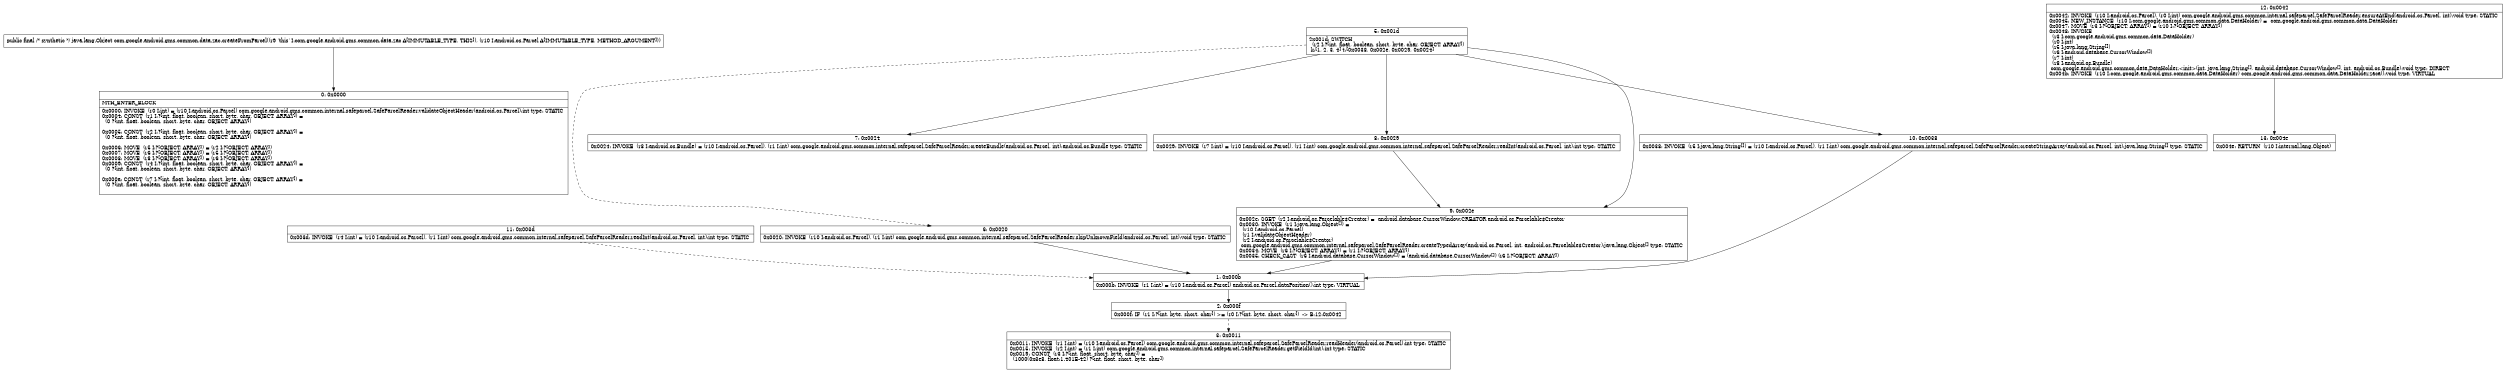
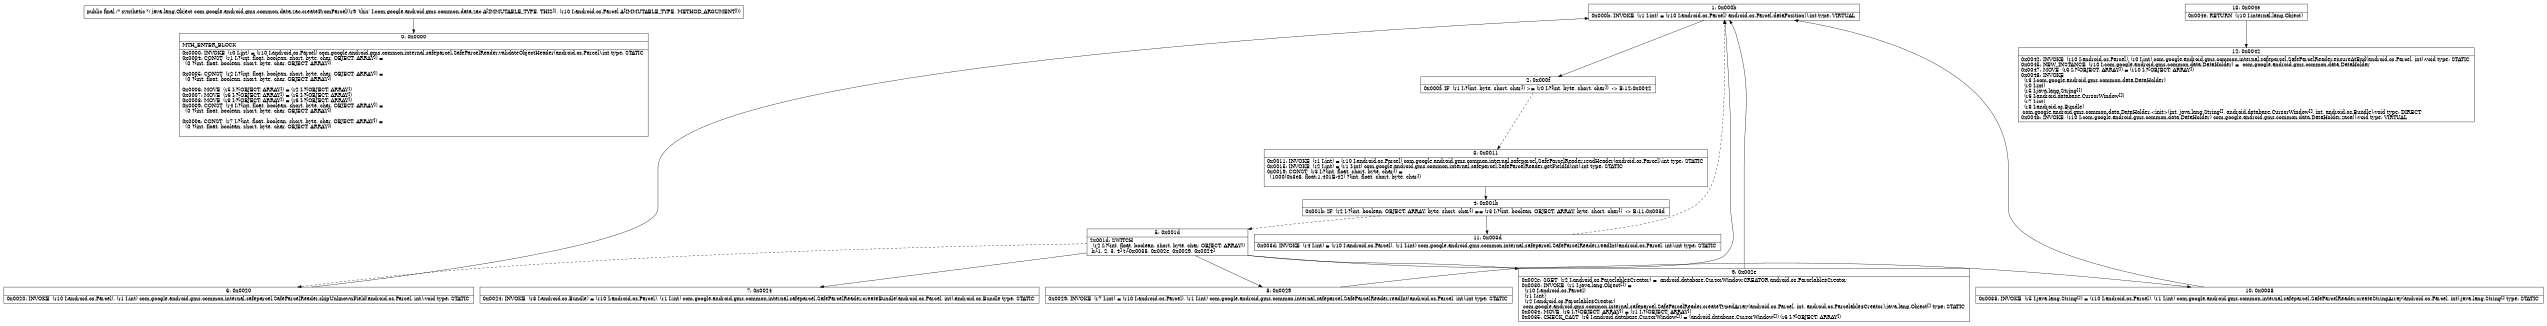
edge "12: 0x0042" -> "13: 0x004e": reversed
edge "8: 0x0029" -> "9: 0x002e": now "8: 0x0029" -> "1: 0x000b"
node "4: 0x001b": added
node "9: 0x002e": text "(r1 I:validateObjectHeader)" -> "(r1 I:int)"
